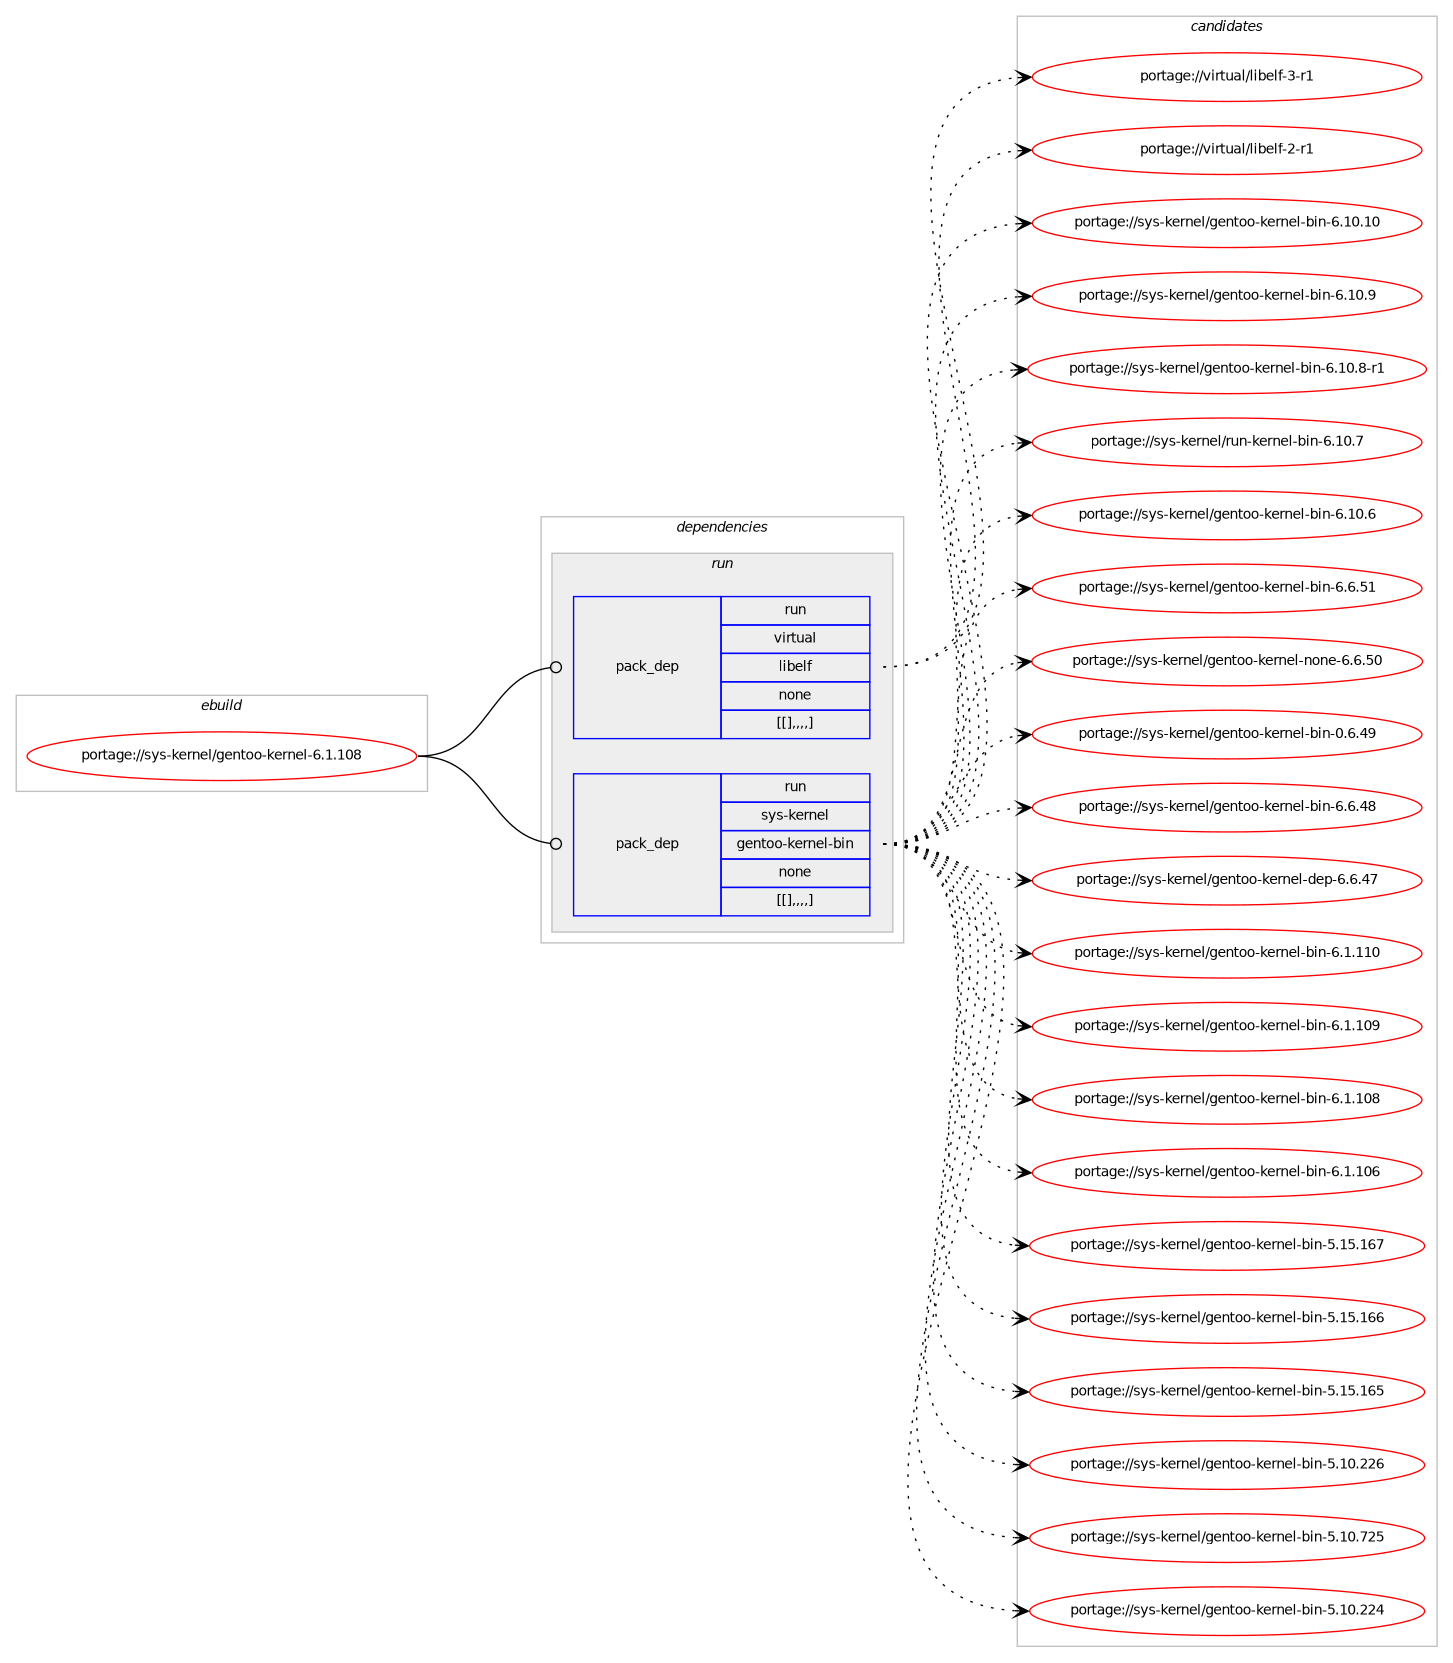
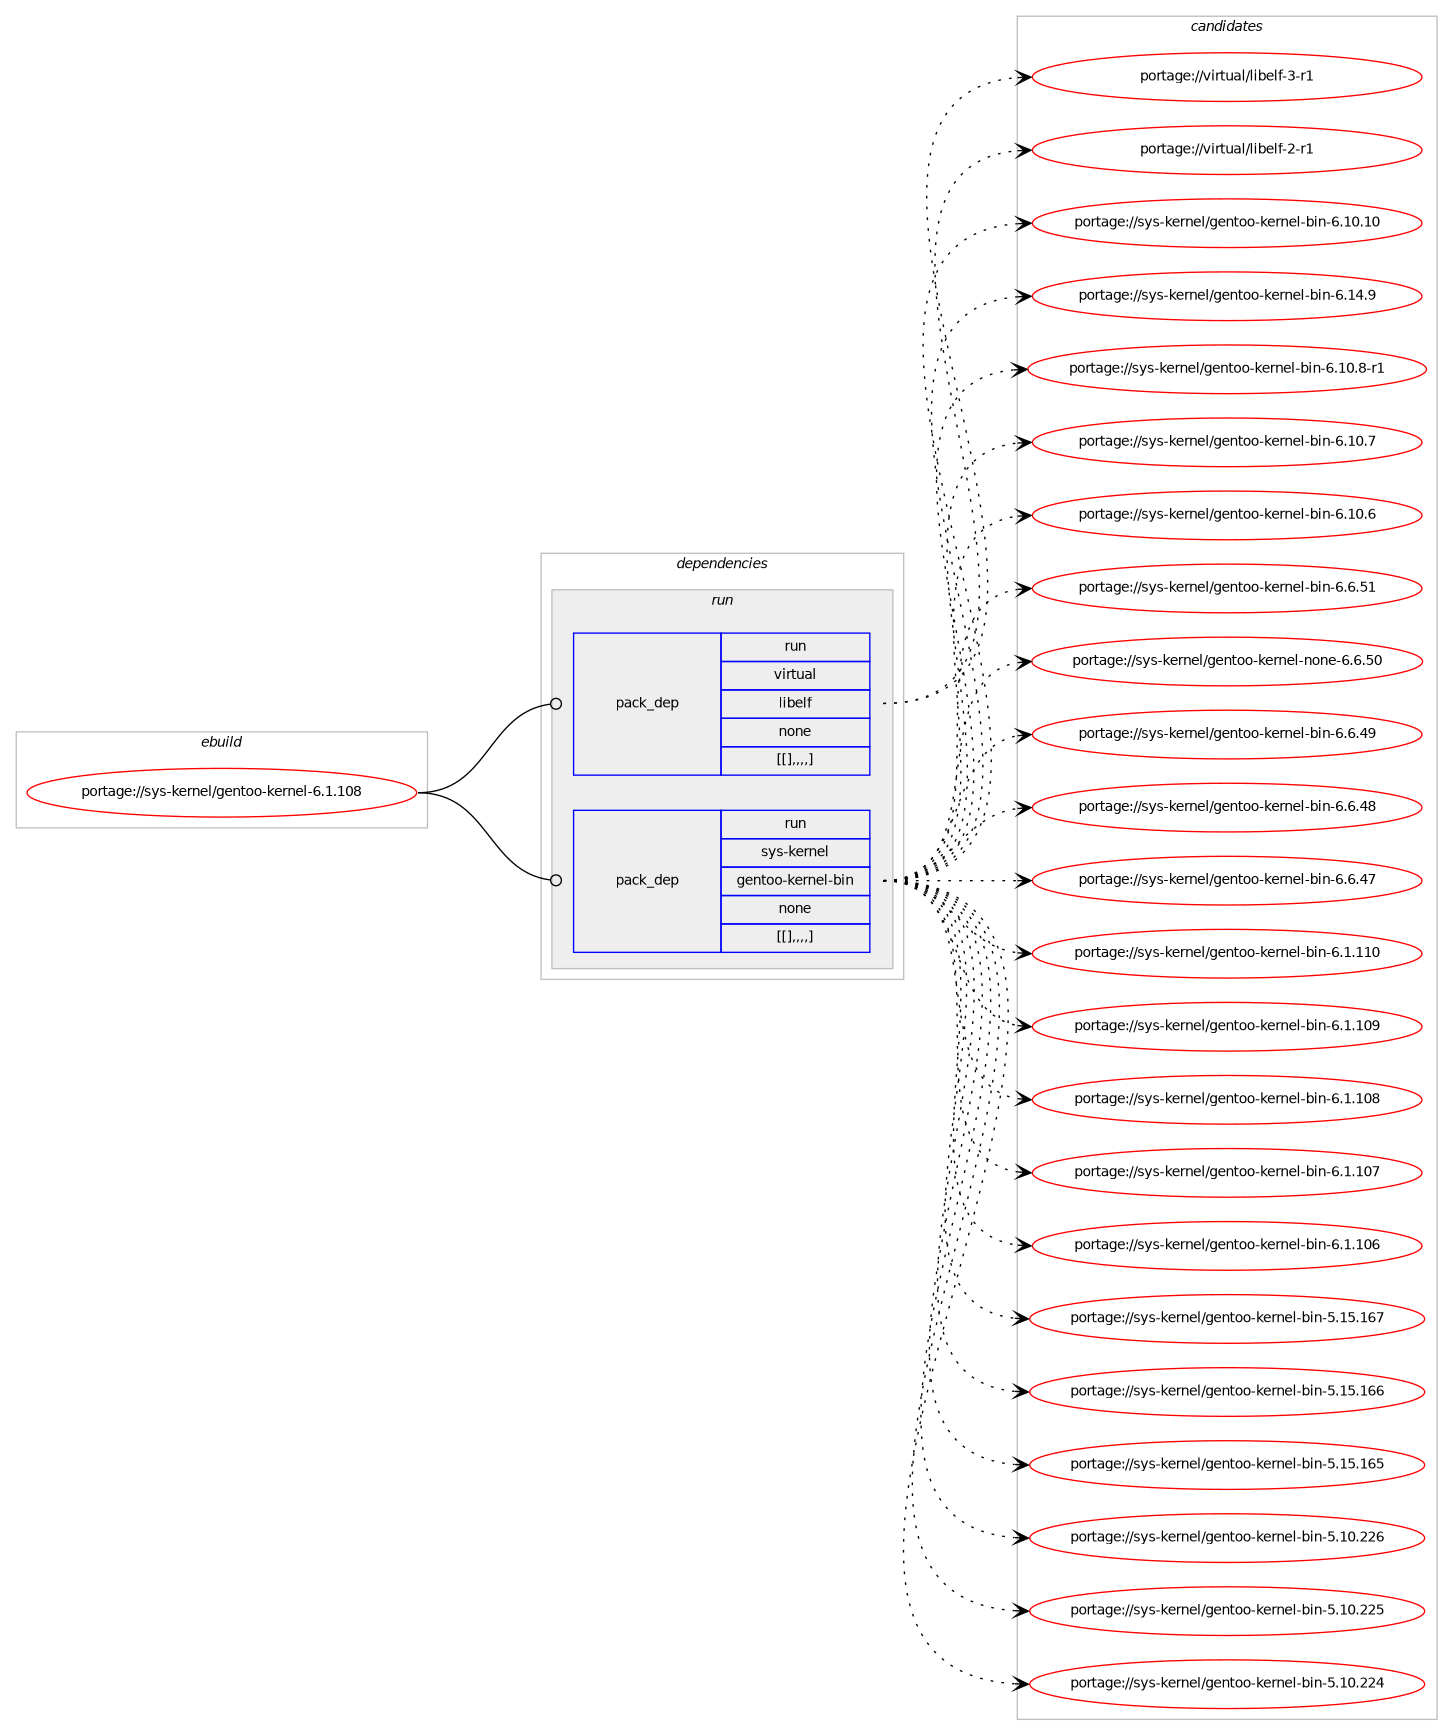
node "portage://sys-kernel/gentoo-kernel-bin-6.10.9": label "portage://sys-kernel/gentoo-kernel-bin-6.10.9" -> "portage://sys-kernel/gentoo-kernel-bin-6.14.9"
node "portage://sys-kernel/run-kernel-bin-6.10.7": label "portage://sys-kernel/run-kernel-bin-6.10.7" -> "portage://sys-kernel/gentoo-kernel-bin-6.10.7"
node "portage://sys-kernel/gentoo-kernel-bin-0.6.49": label "portage://sys-kernel/gentoo-kernel-bin-0.6.49" -> "portage://sys-kernel/gentoo-kernel-bin-6.6.49"
node "portage://sys-kernel/gentoo-kernel-dep-6.6.47": label "portage://sys-kernel/gentoo-kernel-dep-6.6.47" -> "portage://sys-kernel/gentoo-kernel-bin-6.6.47"
node "portage://sys-kernel/gentoo-kernel-bin-6.1.107": added
node "portage://sys-kernel/gentoo-kernel-bin-5.10.725": label "portage://sys-kernel/gentoo-kernel-bin-5.10.725" -> "portage://sys-kernel/gentoo-kernel-bin-5.10.225"
